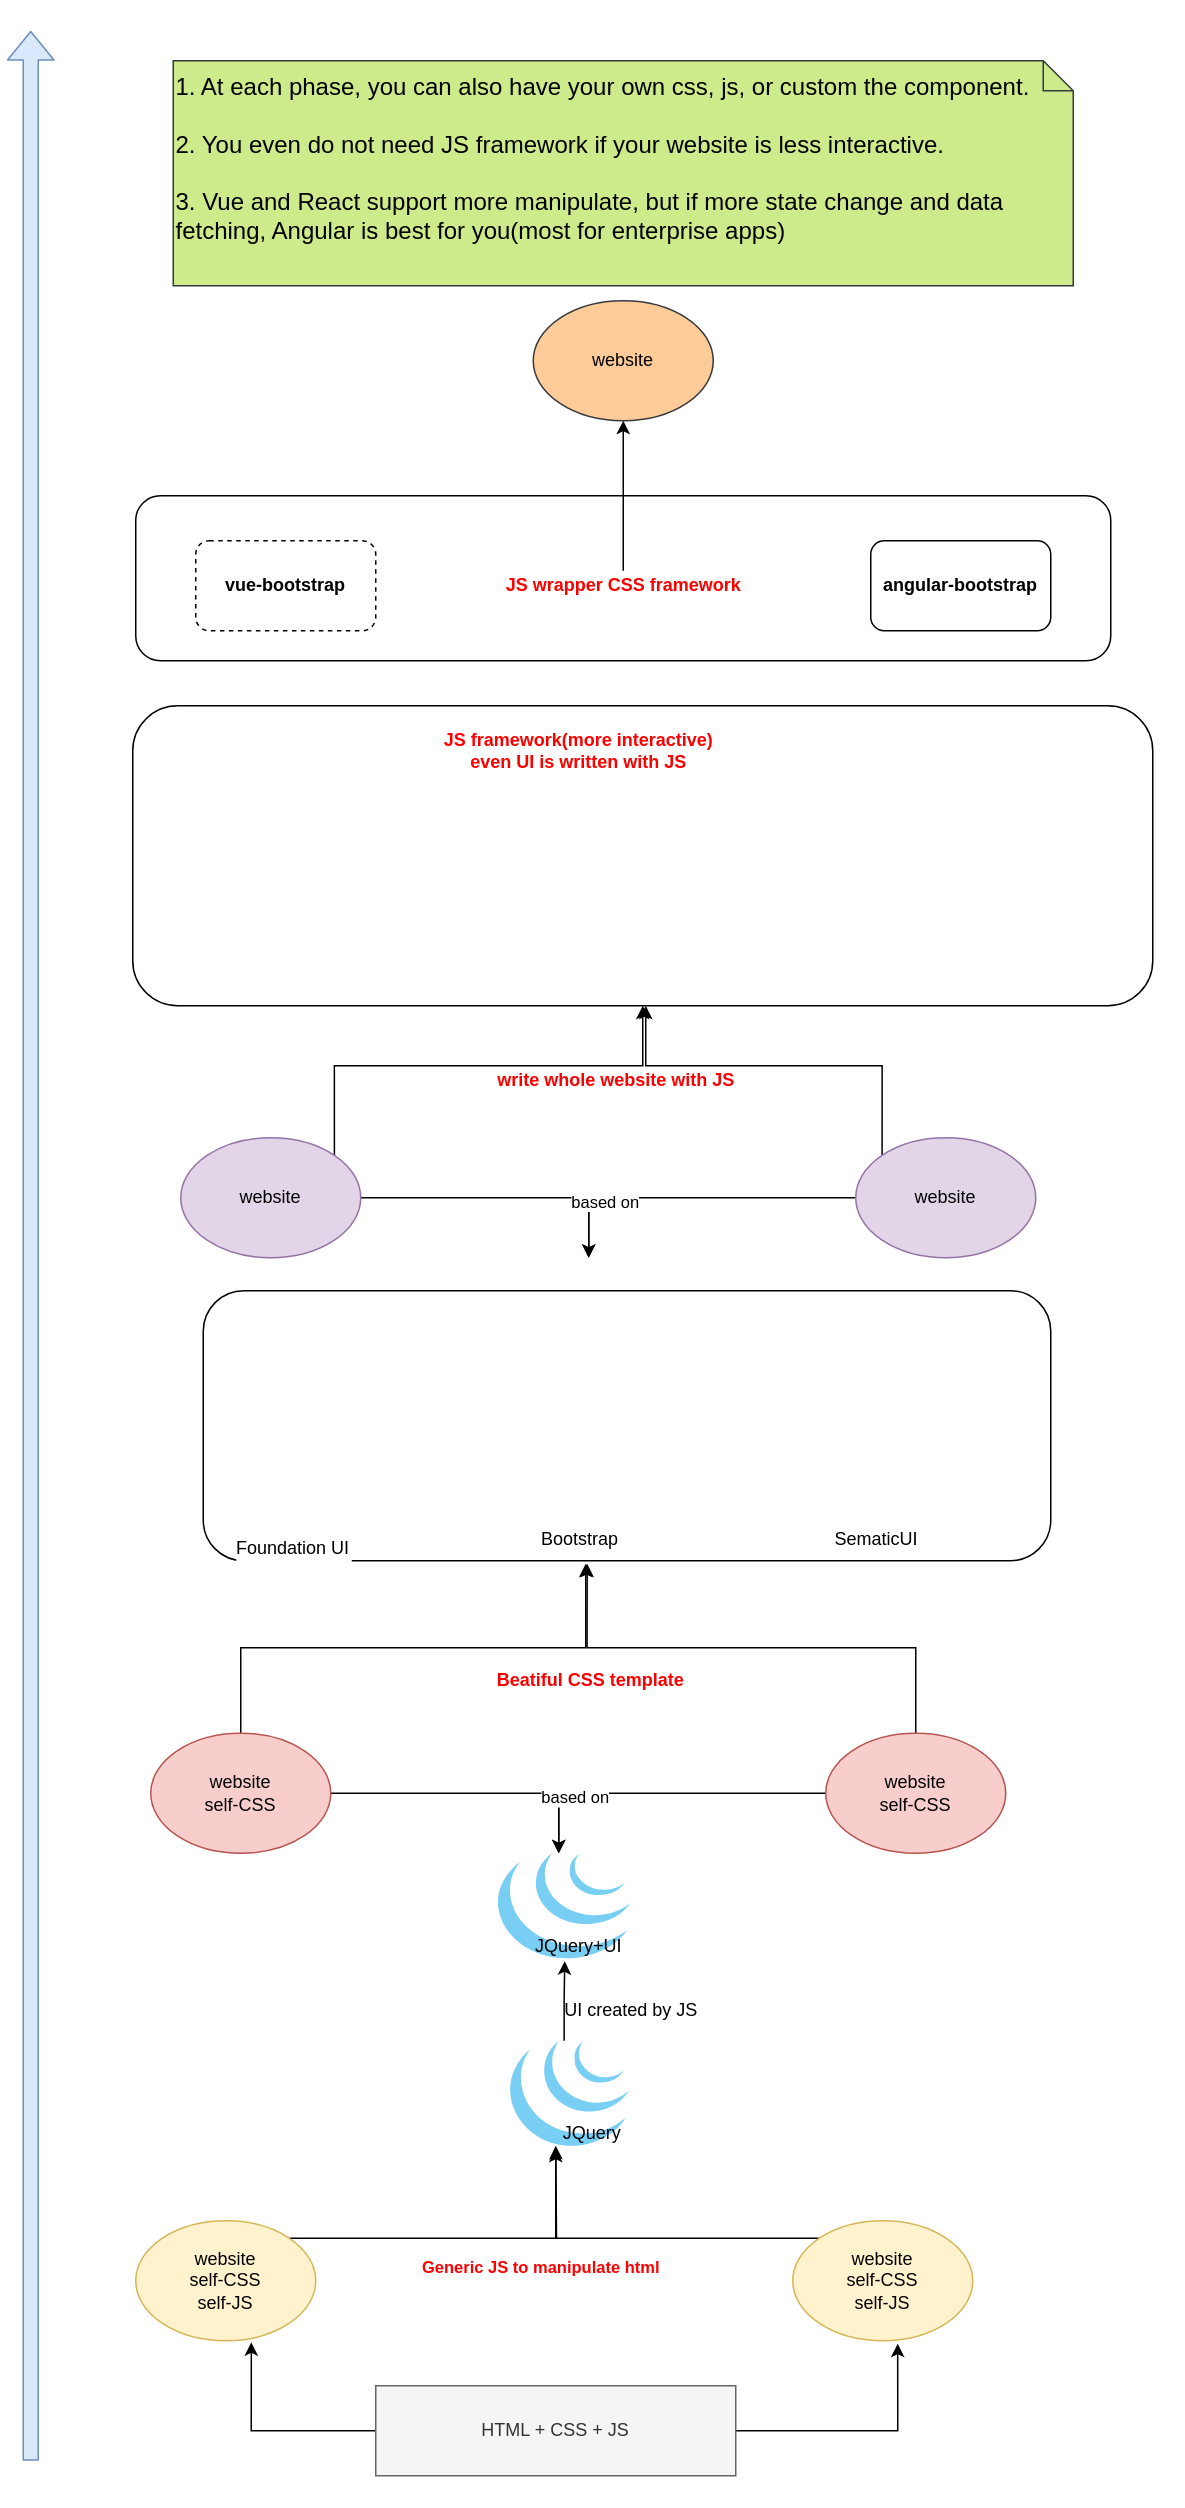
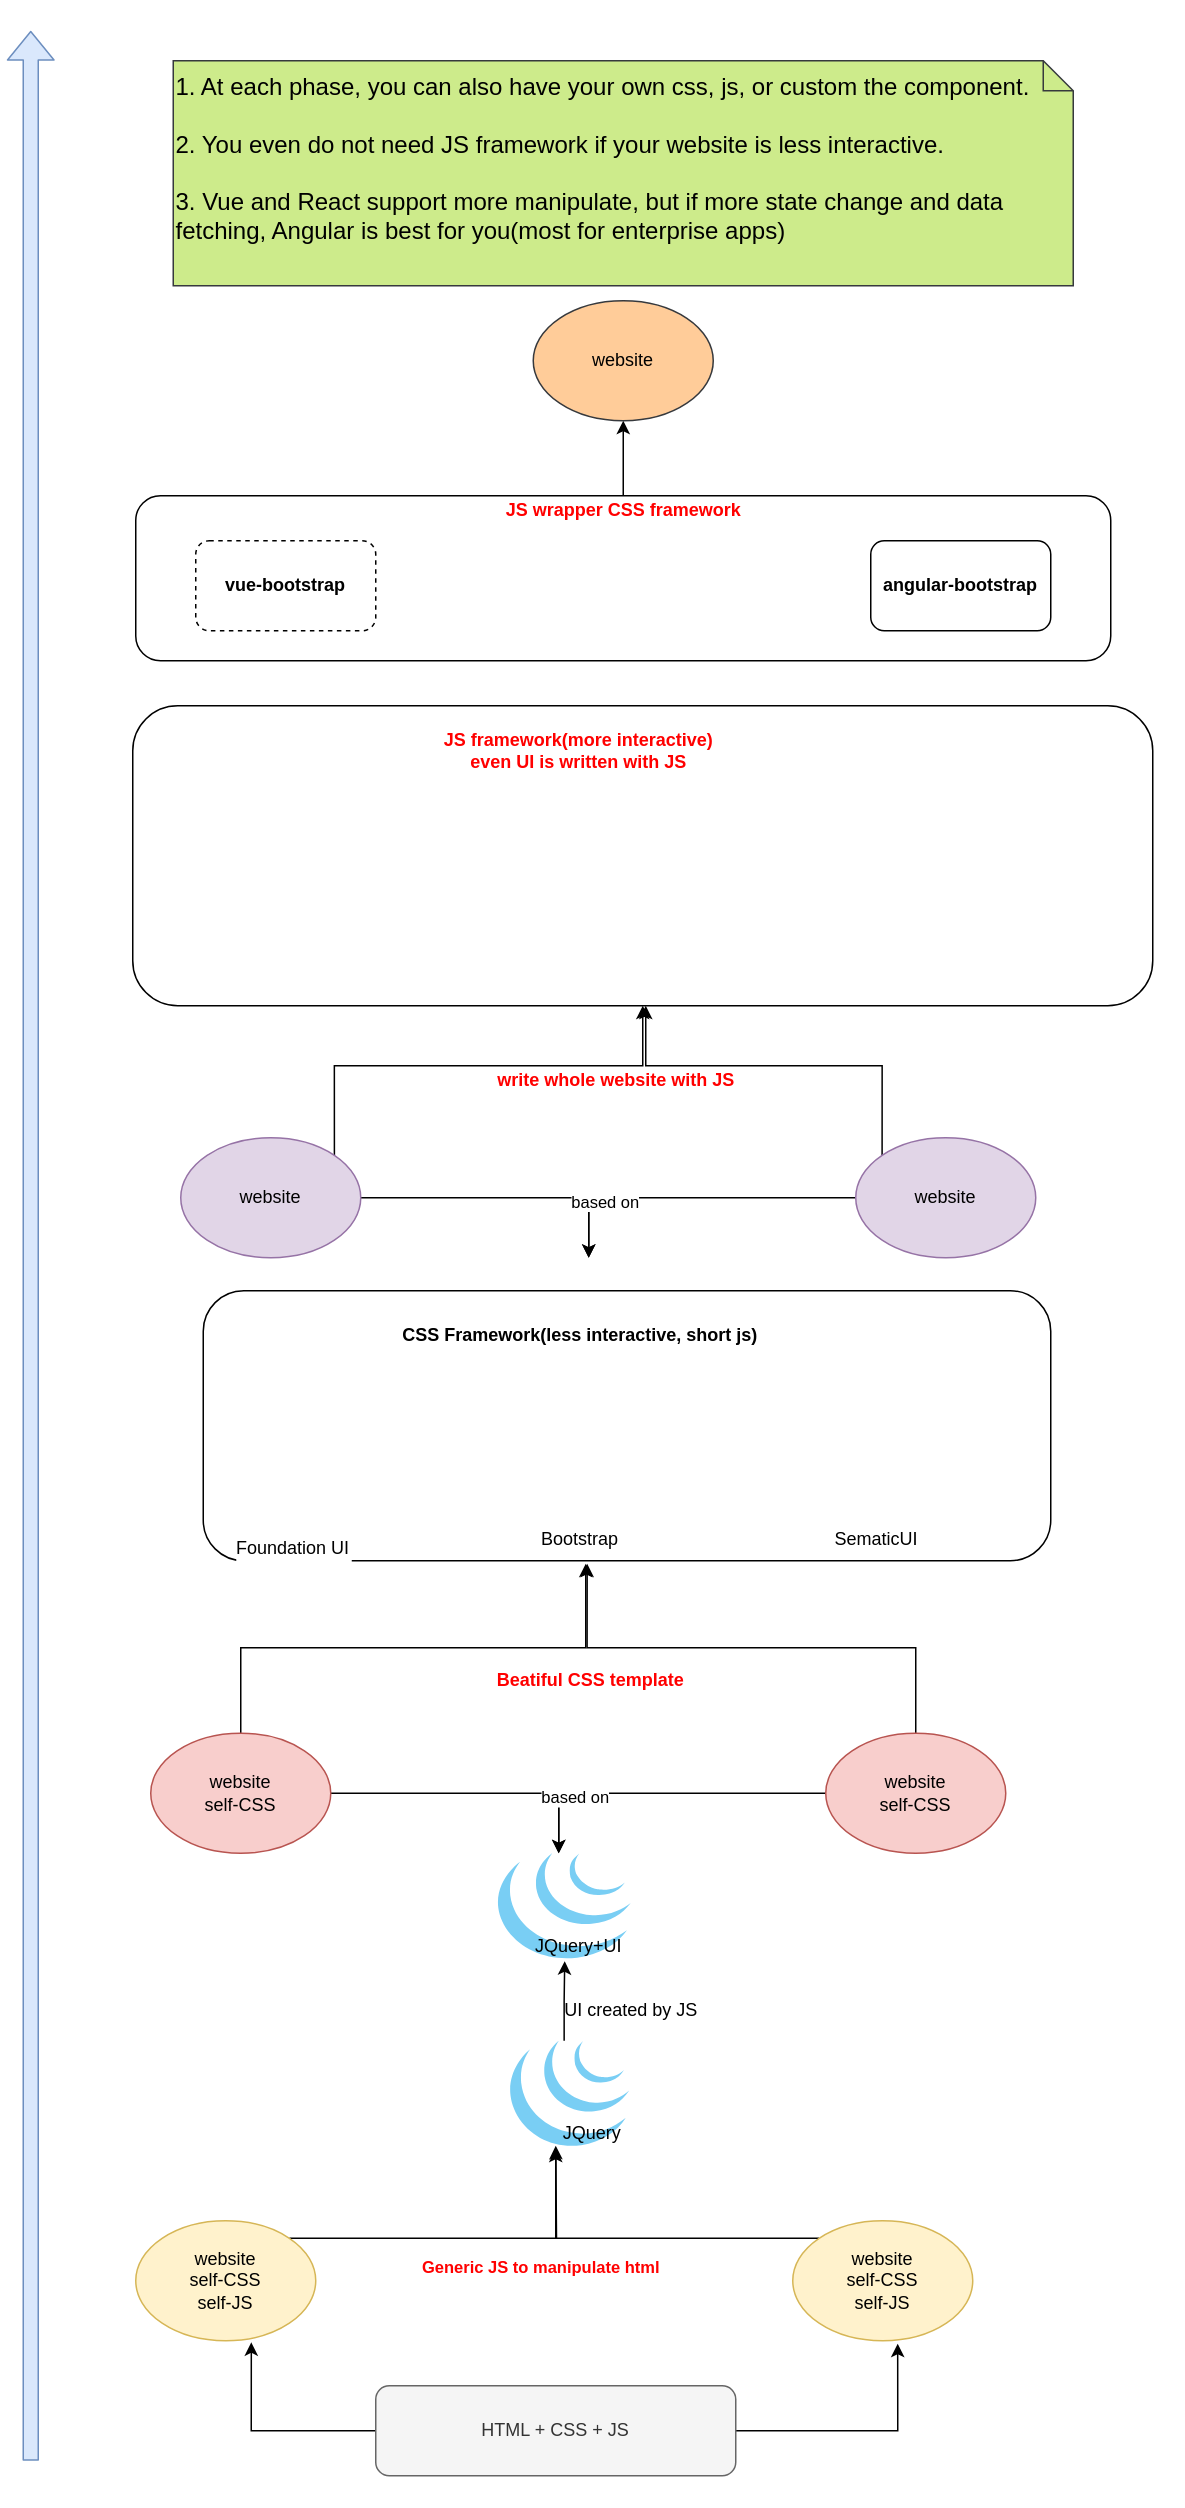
node "JS wrapper CSS framework": moved (623, 586) -> (623, 511)
node "CSS Framework(less interactive, short js)": added
node "HTML + CSS + JS": shape rectangle -> rounded rectangle
